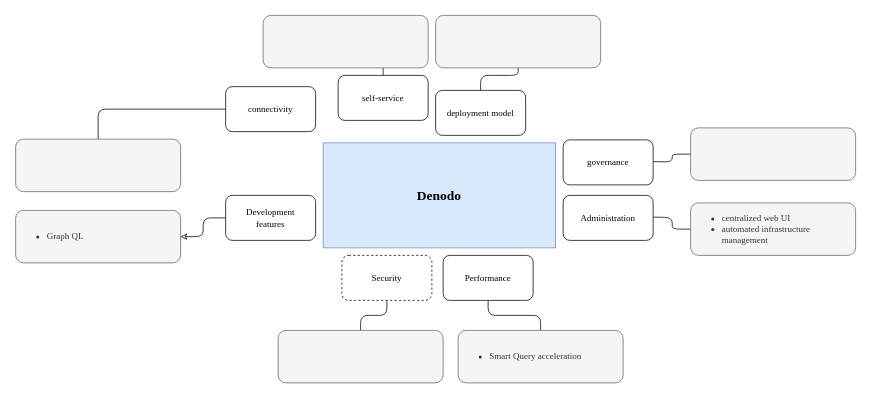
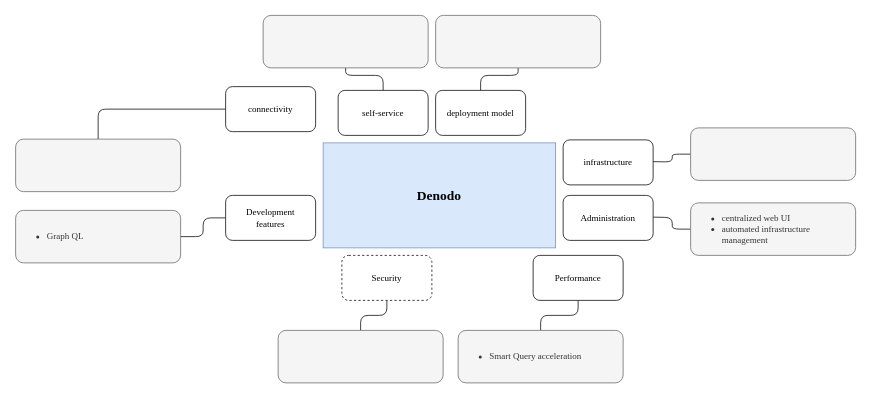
node "self-service": moved (383, 98) -> (383, 113)
node "governance": label "governance" -> "infrastructure"
edge "Development features" -> "Graph QL": arrowhead classic -> none
node "Performance": moved (488, 278) -> (578, 278)
